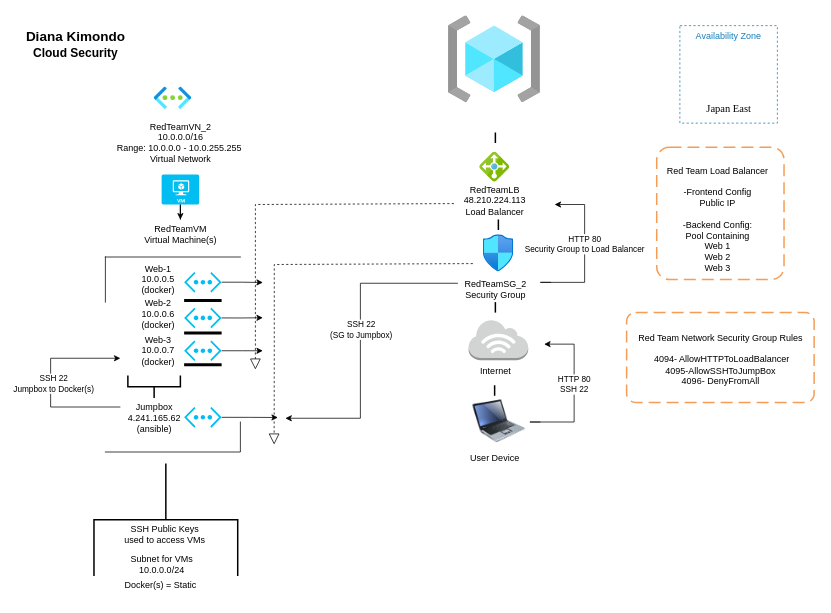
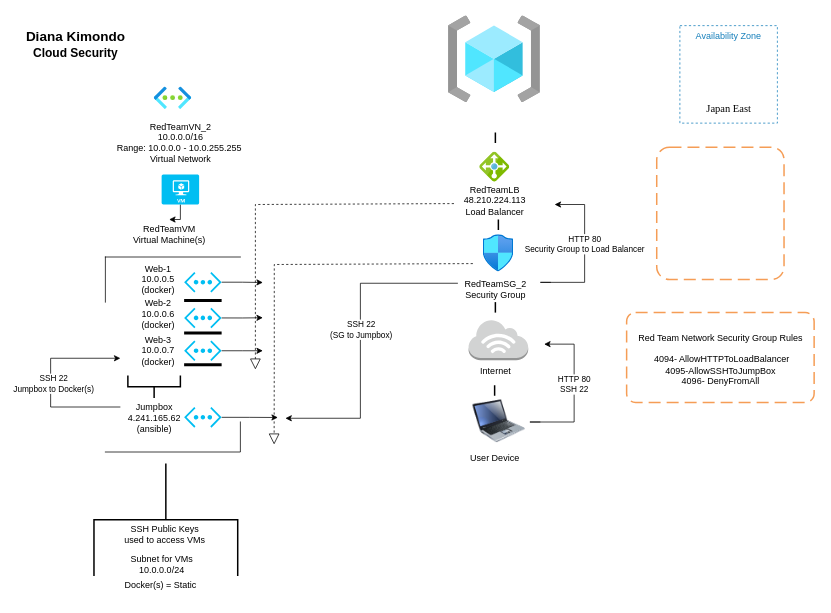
node "Red Team Load Balancer -Frontend Config Public IP -Backend Config: Pool Containing Web 1 Web 2 Web 3": removed
node "RedTeamVM Virtual Machine(s)": moved (180, 234) -> (169, 234)
